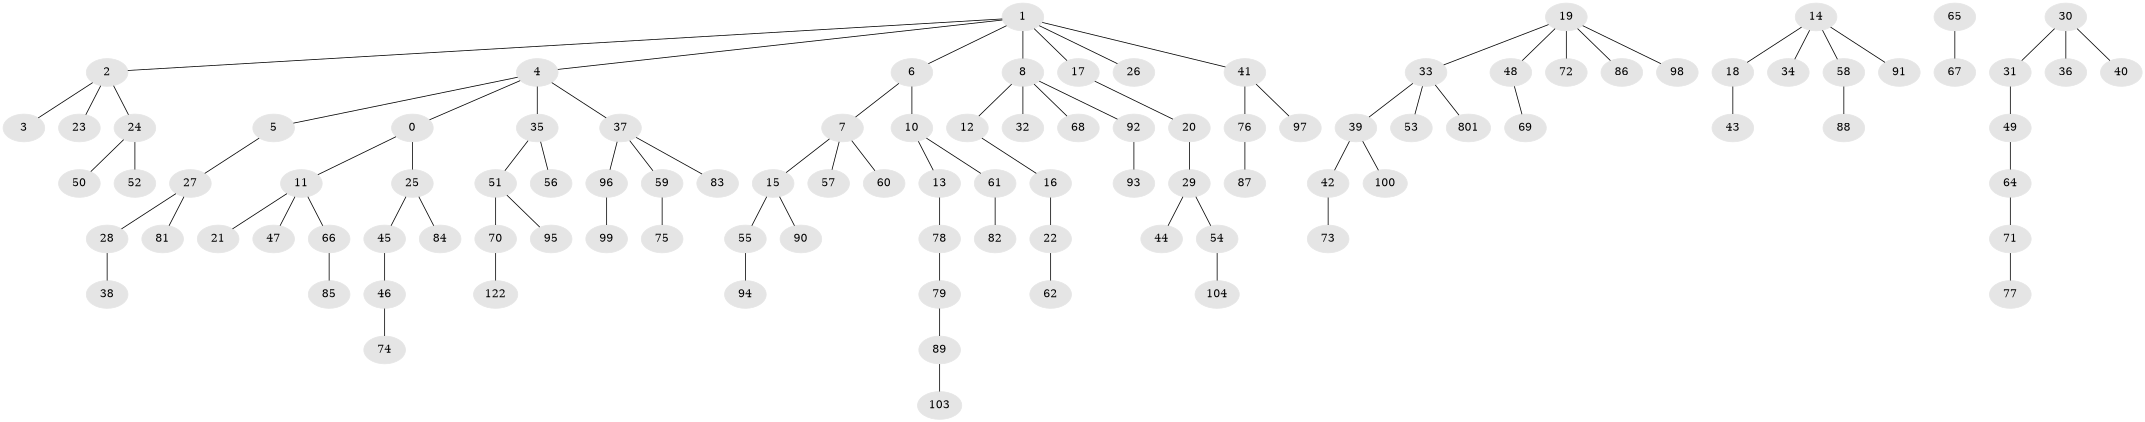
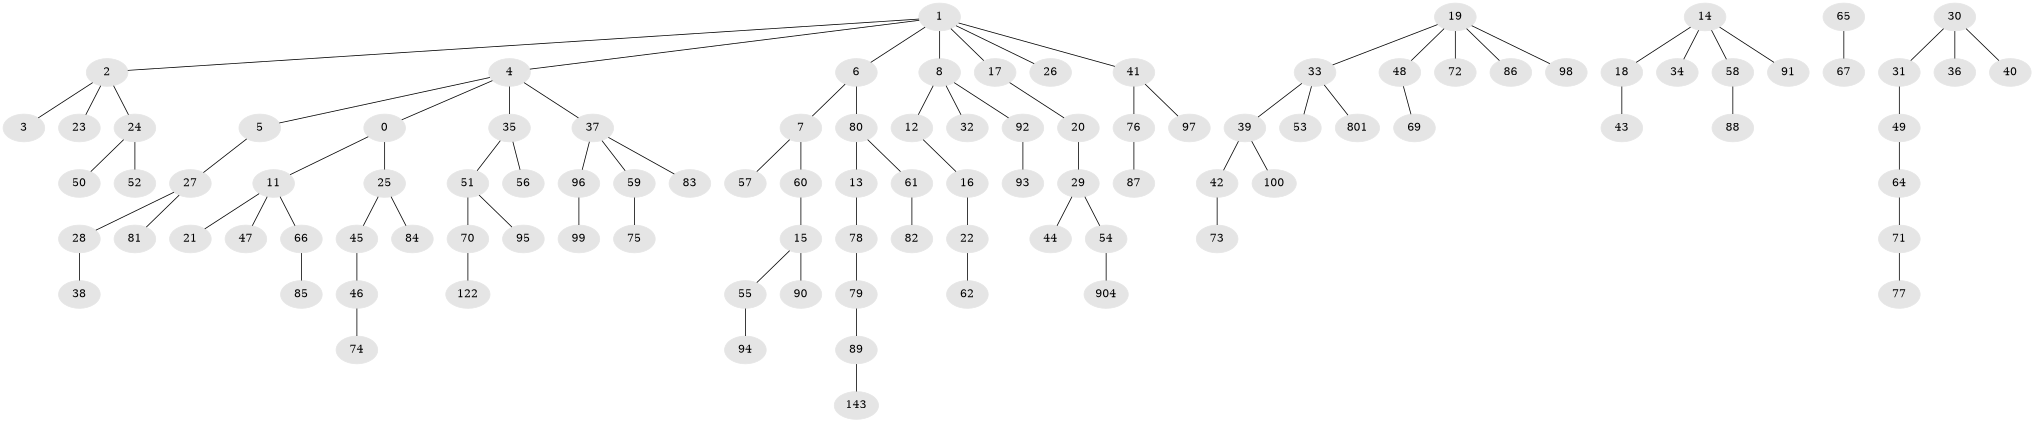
node "10": label "10" -> "80"
node "68": removed
edge "7" -- "15": now "60" -- "15"
node "104": label "104" -> "904"
node "103": label "103" -> "143"
